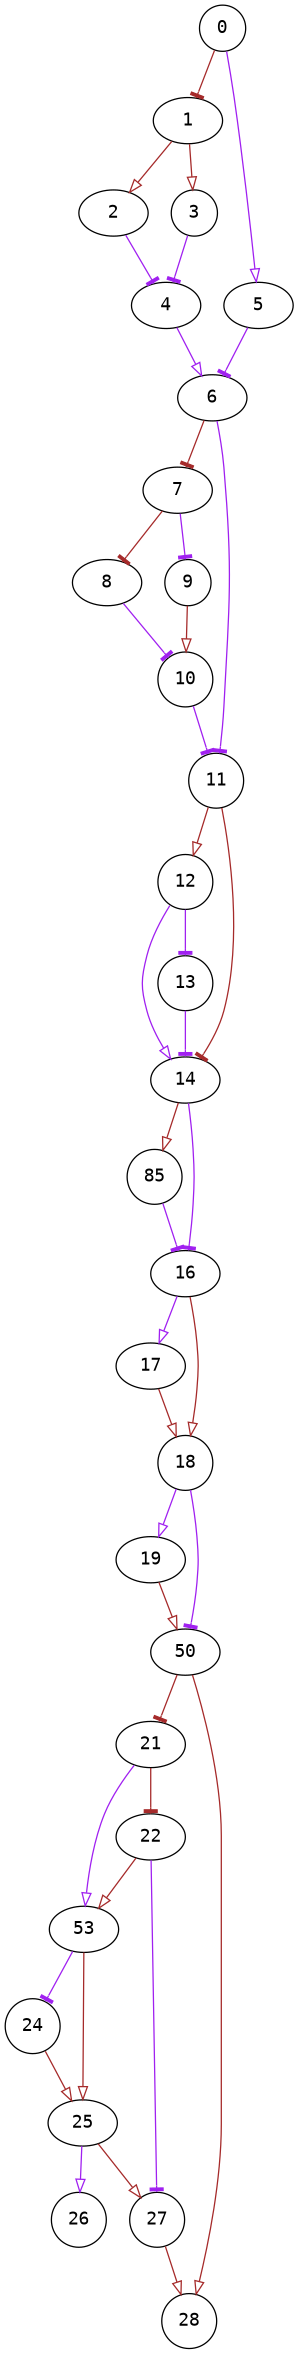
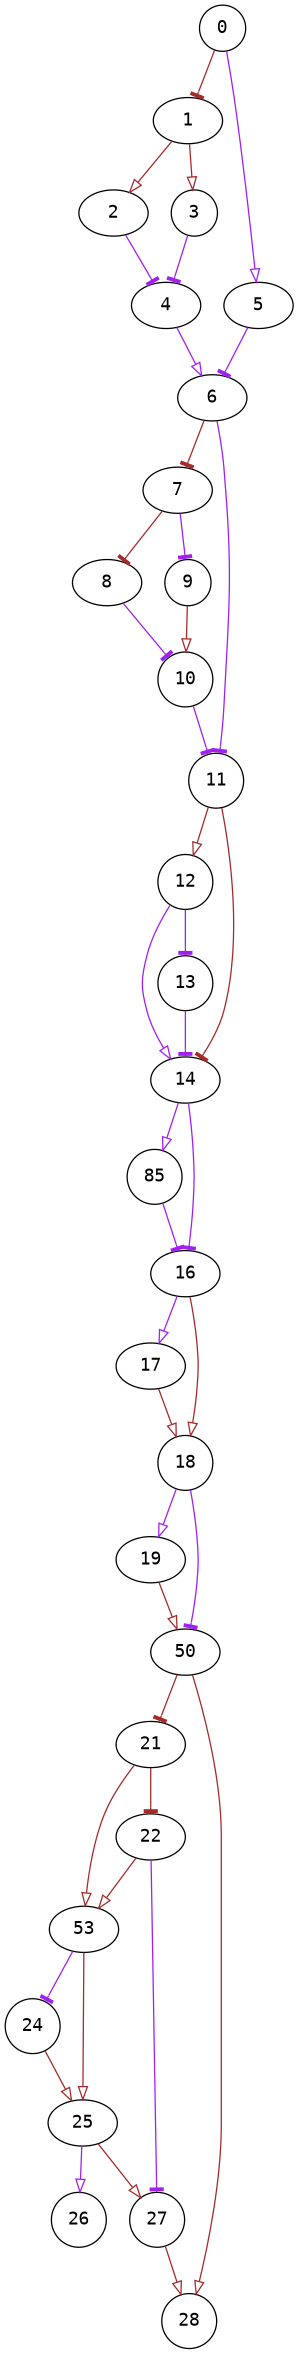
edge "14" -> "85": color brown -> purple
edge "21" -> "53": color purple -> brown
